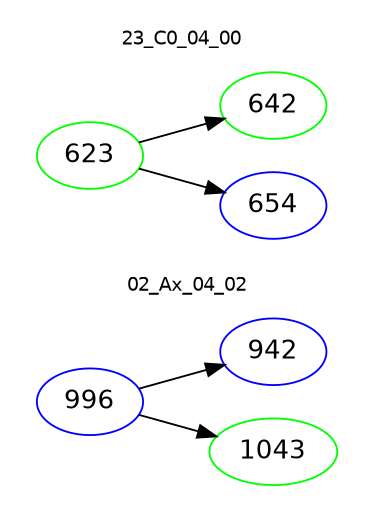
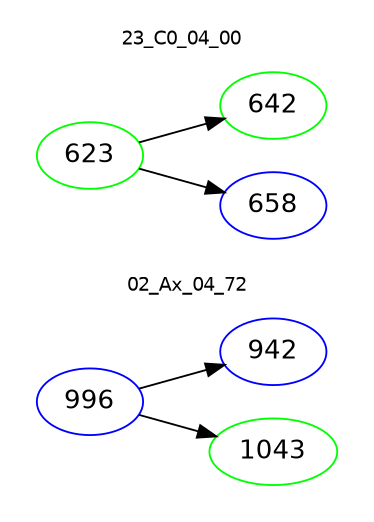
node "654": label "654" -> "658"
cluster "02_Ax_04_02": label "02_Ax_04_02" -> "02_Ax_04_72"
